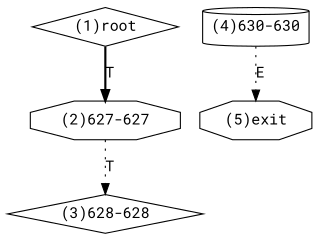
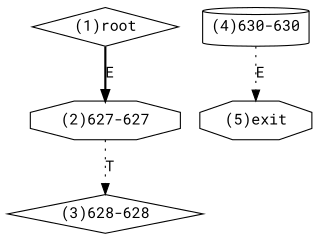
edge "(1)root" -> "(2)627-627": label "T" -> "E"
